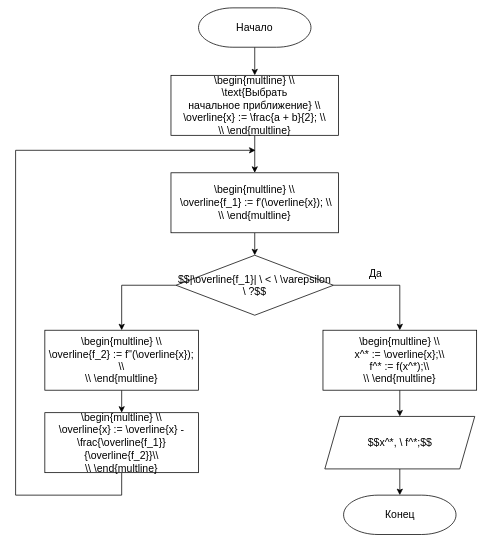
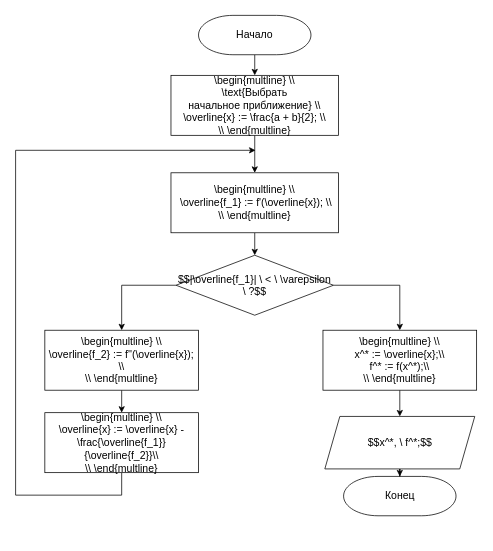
node "Начало": moved (255, 28) -> (255, 35)
node "Да": removed
node "Конец": moved (400, 515) -> (400, 496)
